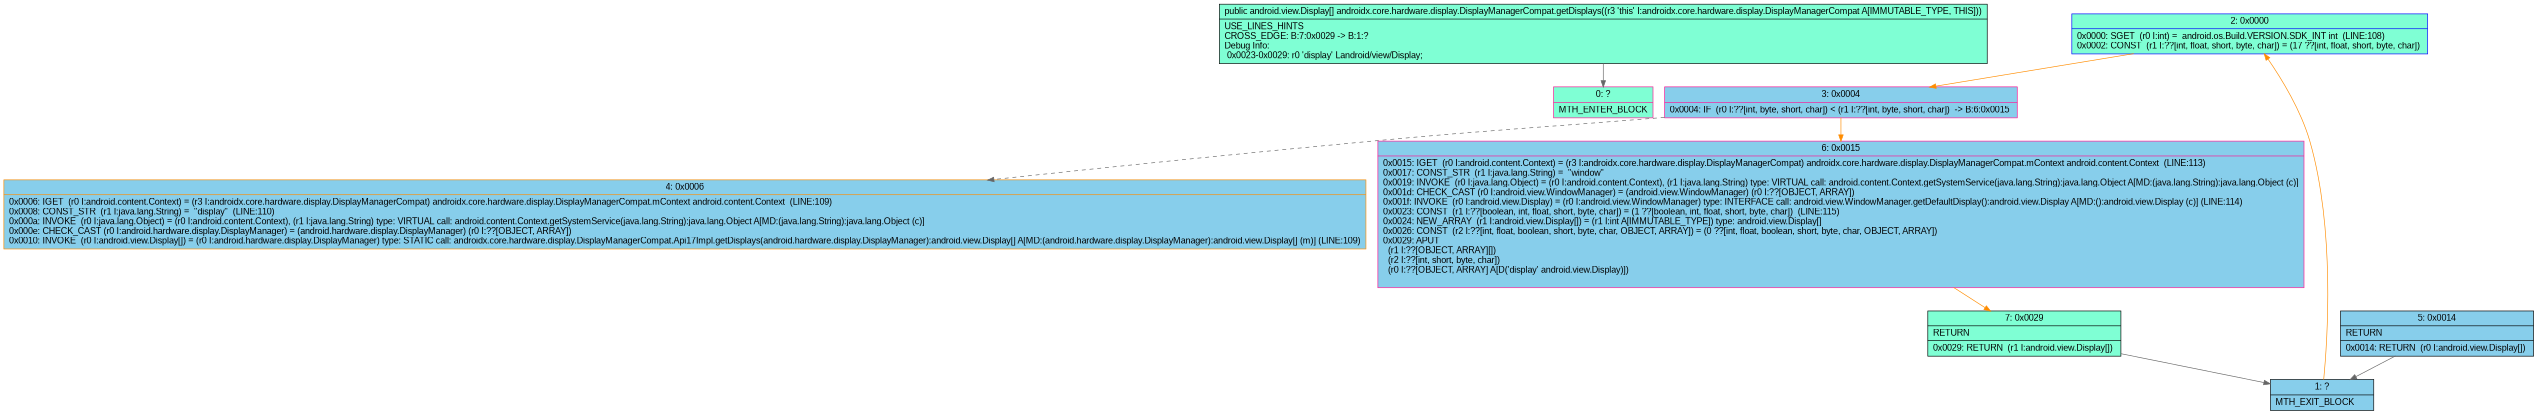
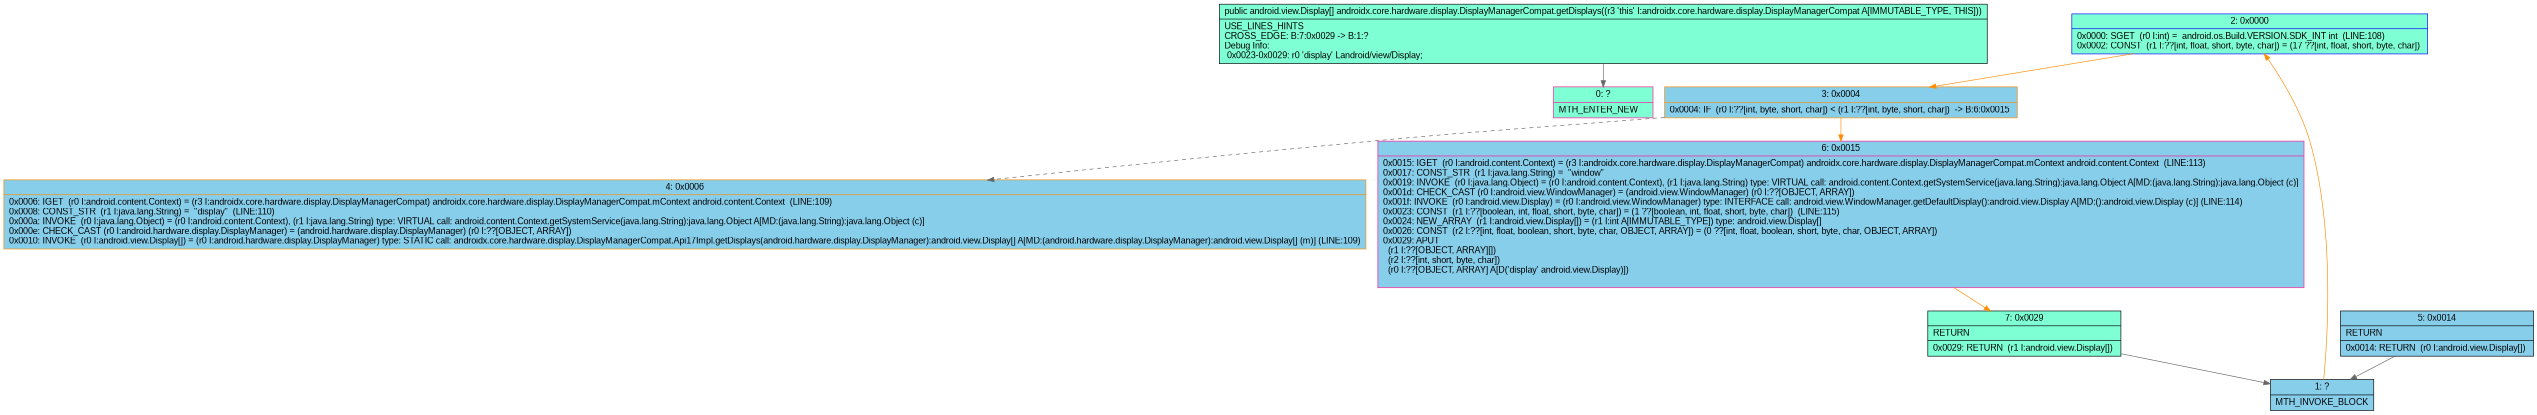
node "3: 0x0004": color deeppink -> darkorange
node "0: ?": text "MTH_ENTER_BLOCK" -> "MTH_ENTER_NEW"
node "1: ?": text "MTH_EXIT_BLOCK" -> "MTH_INVOKE_BLOCK"
